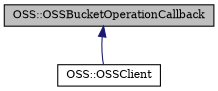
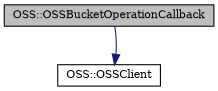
edge "OSS::OSSClient" -> "OSS::OSSBucketOperationCallback": reversed
